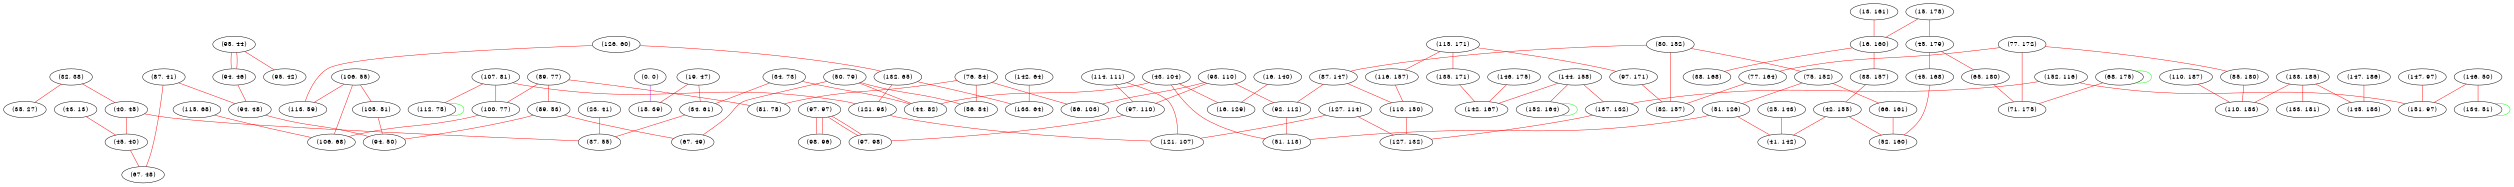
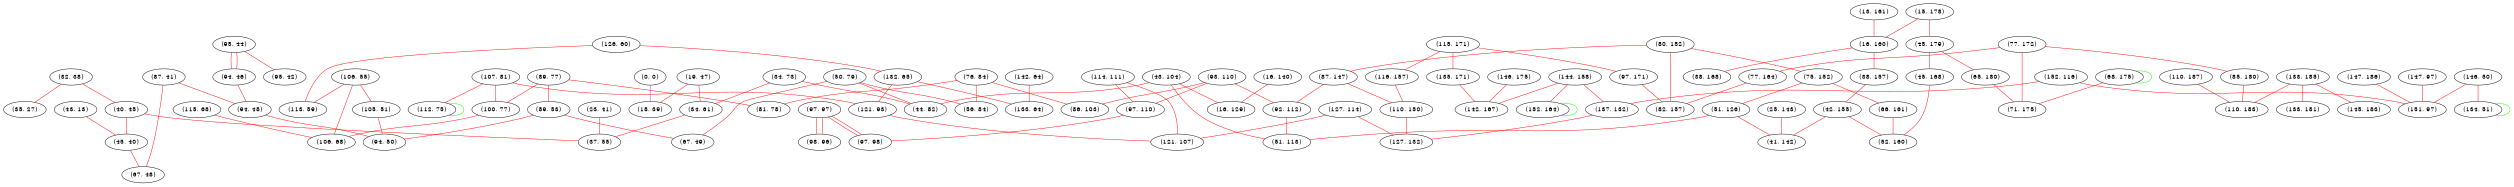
edge "(147, 186)" -- "(145, 183)": now "(147, 186)" -- "(151, 97)"
